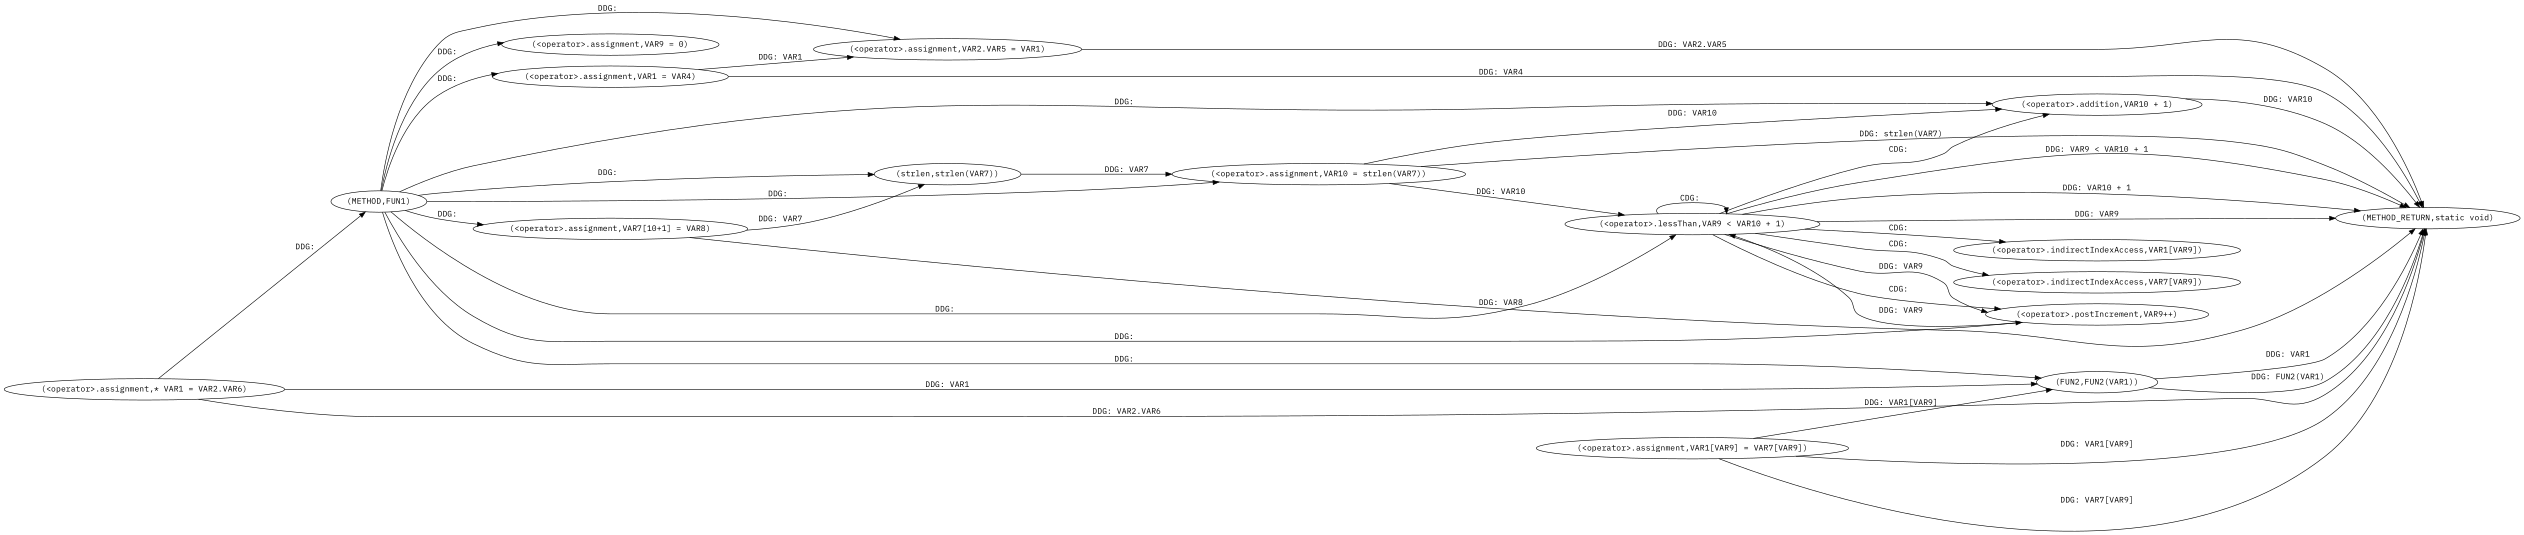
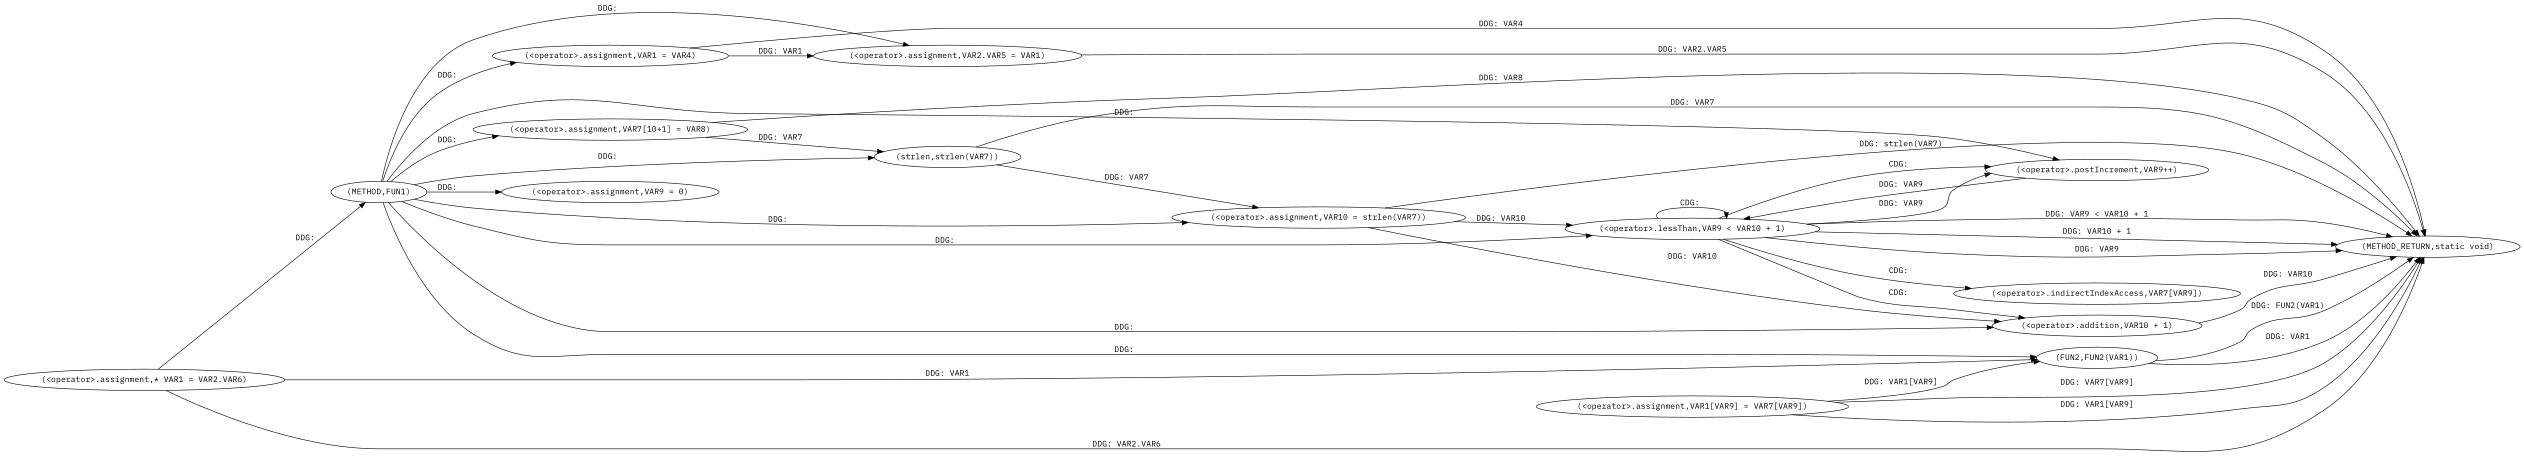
edge "(strlen,strlen(VAR7))" -> "(METHOD_RETURN,static void)": added, label "DDG: VAR7"
node "(<operator>.indirectIndexAccess,VAR1[VAR9])": removed
